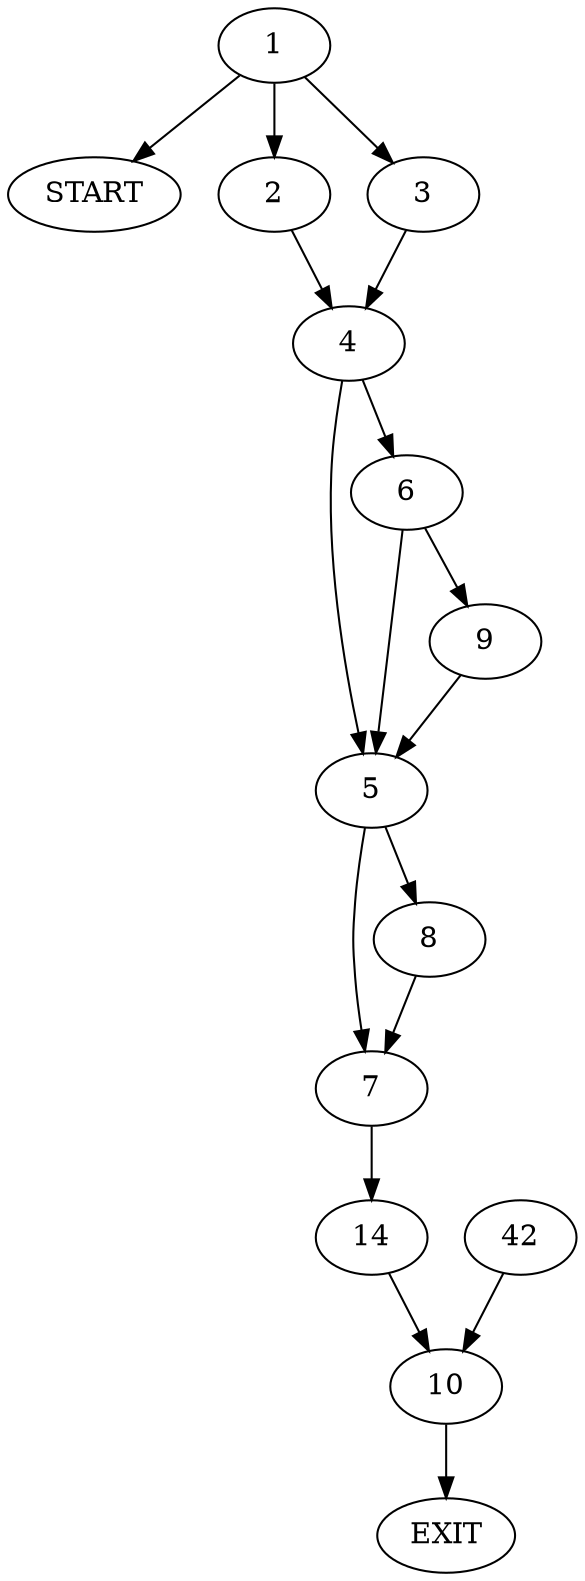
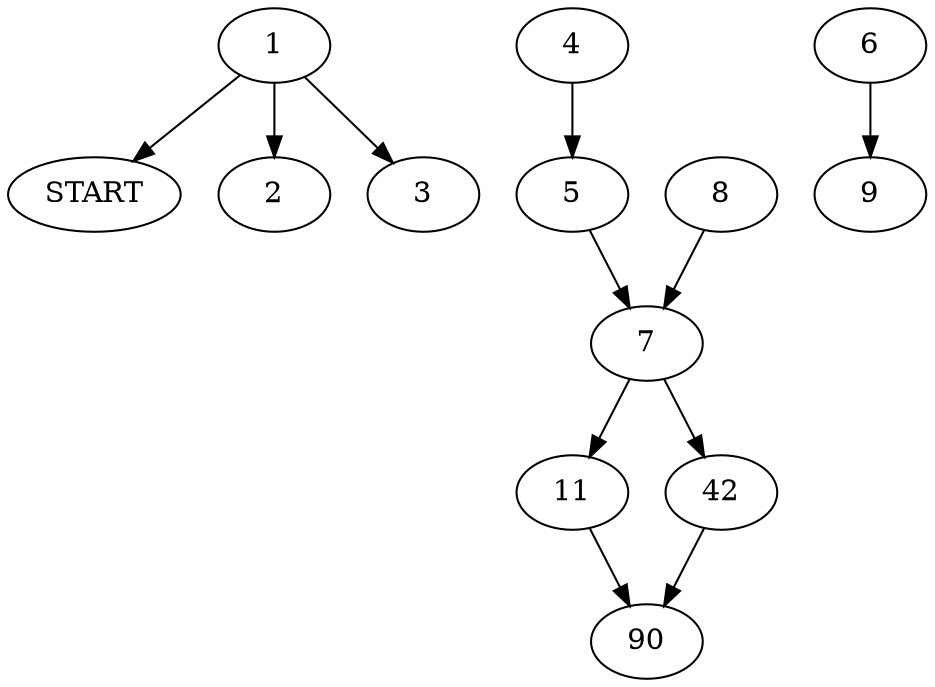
edge "2" -> "4": removed
edge "3" -> "4": removed
edge "4" -> "6": removed
edge "7" -> "42": added
edge "6" -> "5": removed
edge "9" -> "5": removed
edge "5" -> "8": removed
node "14": label "14" -> "11"
node "10": label "10" -> "90"
node "EXIT": removed
